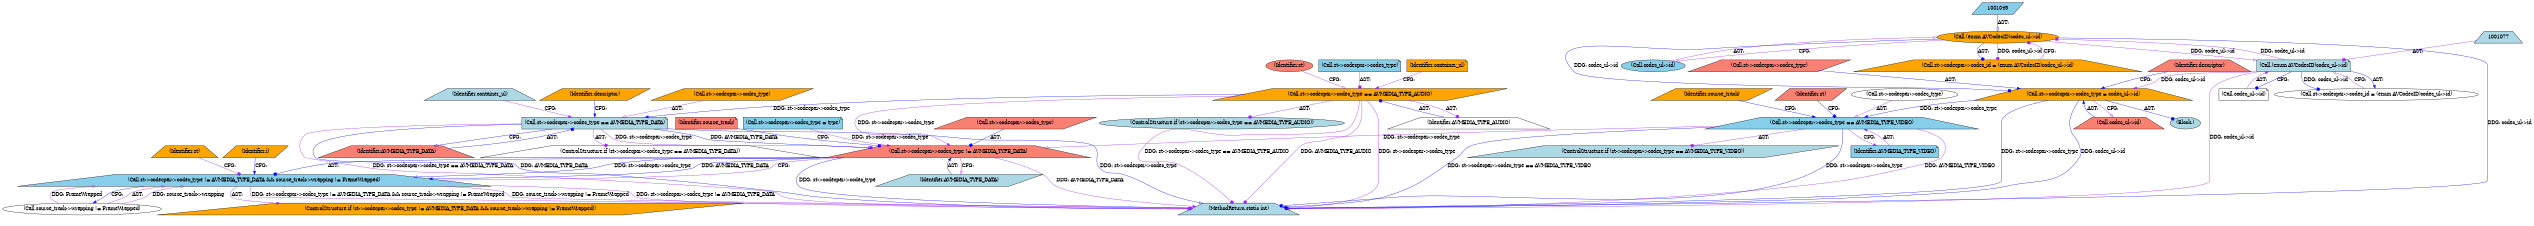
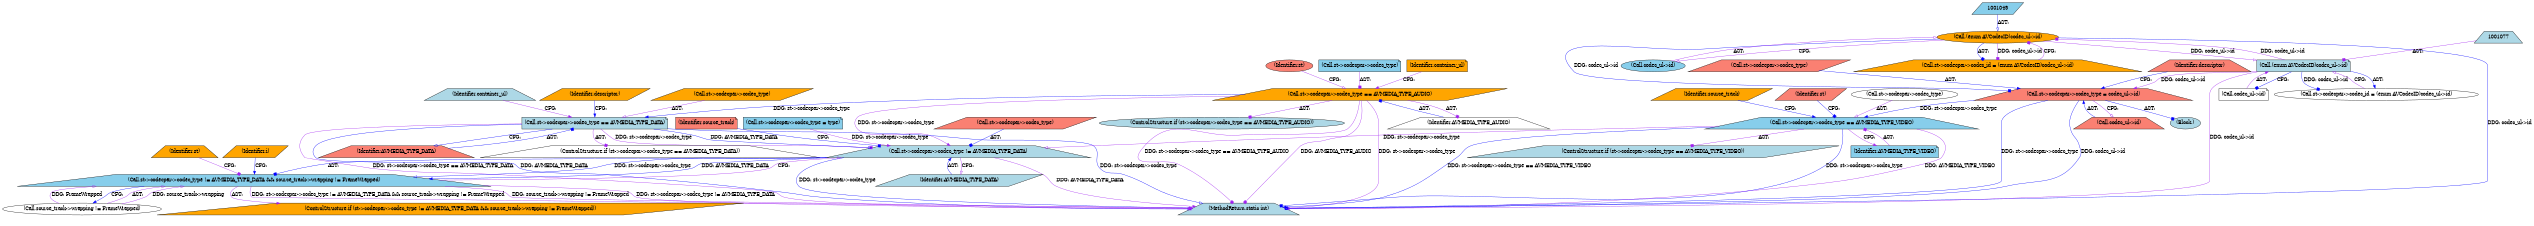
node "(Call,st->codecpar->codec_type = codec_ul->id)": fillcolor orange -> salmon
edge "(Identifier,AVMEDIA_TYPE_VIDEO)" -> "(Call,st->codecpar->codec_type == AVMEDIA_TYPE_VIDEO)": arrowhead normal -> box
node "(Call,st->codecpar->codec_type != AVMEDIA_TYPE_DATA)": fillcolor salmon -> lightblue
